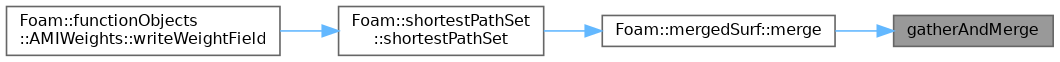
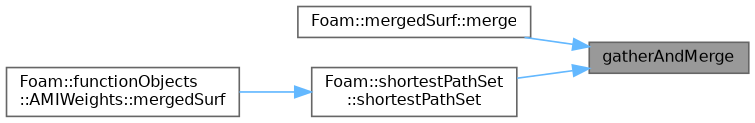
node "Foam::functionObjects ::AMIWeights::writeWeightField": label "Foam::functionObjects ::AMIWeights::writeWeightField" -> "Foam::functionObjects ::AMIWeights::mergedSurf"
edge "Foam::shortestPathSet ::shortestPathSet" -> "Foam::mergedSurf::merge": now "Foam::shortestPathSet ::shortestPathSet" -> "gatherAndMerge"
